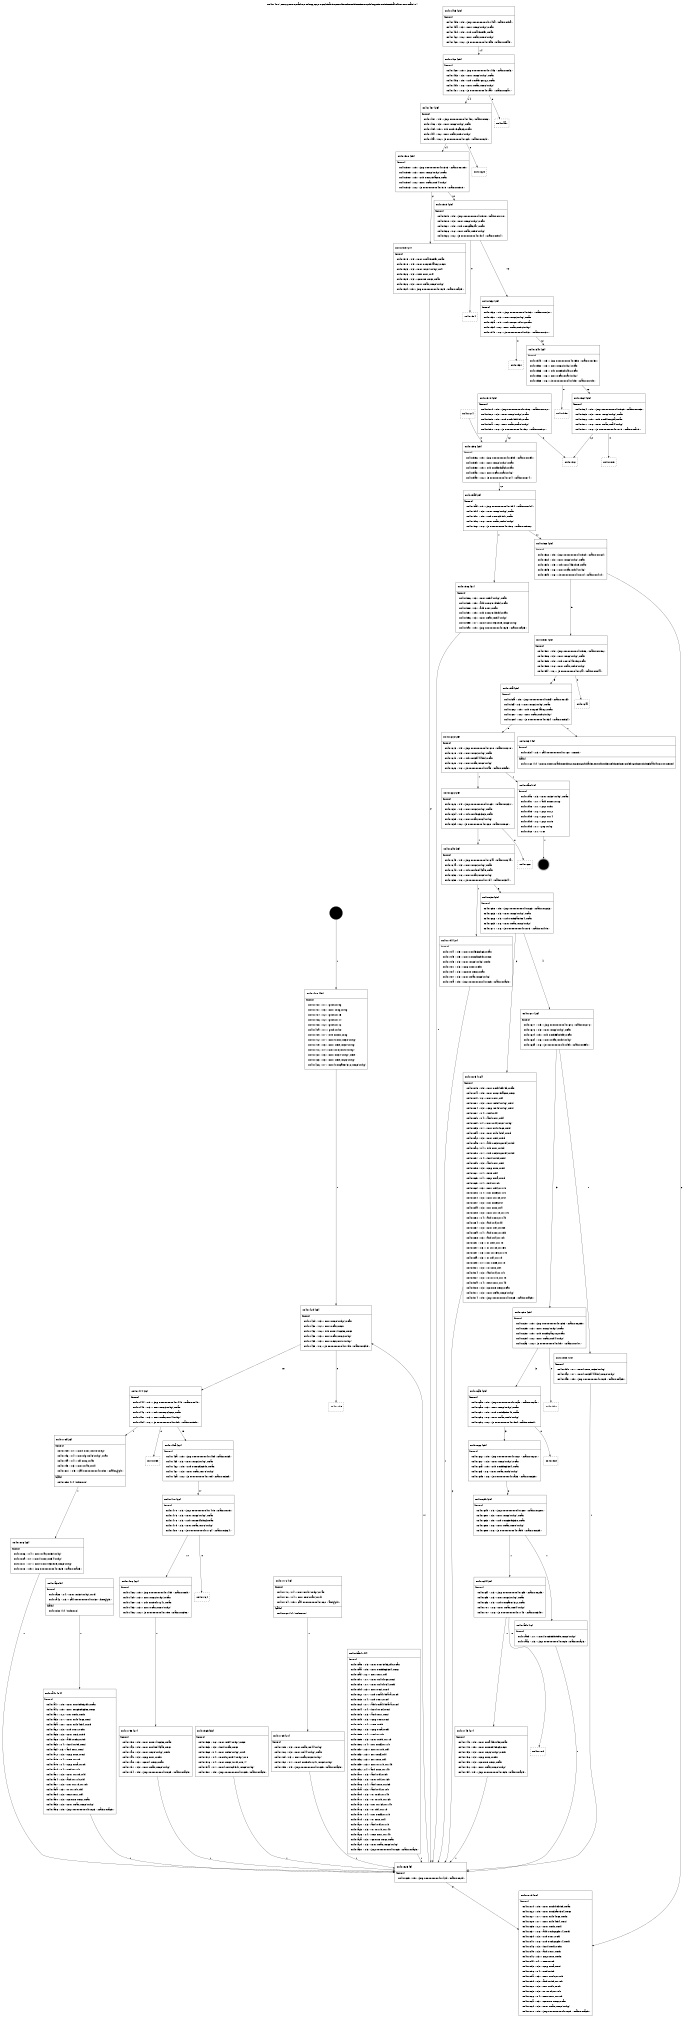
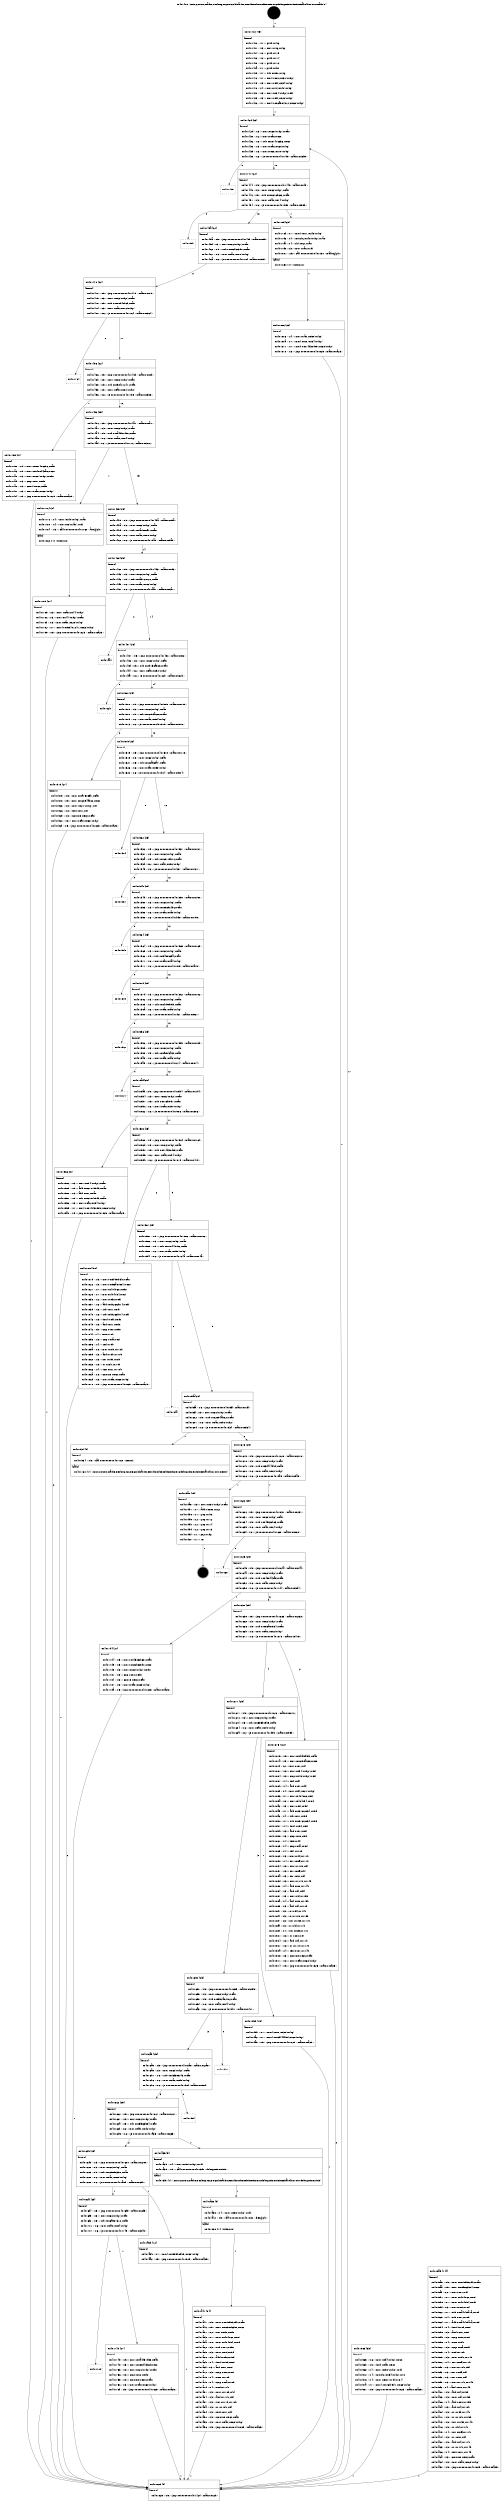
node "0x40149c [25]": added
edge "0x401c74" -> "0x401596 [25]": reversed
edge "0x401564 [25]" -> "0x401dc1": now "0x401564 [25]" -> "0x40157d [25]"
edge "0x401e25 [5]" -> "0x40181d [88]": reversed
node "0x401a35 [9]": added
